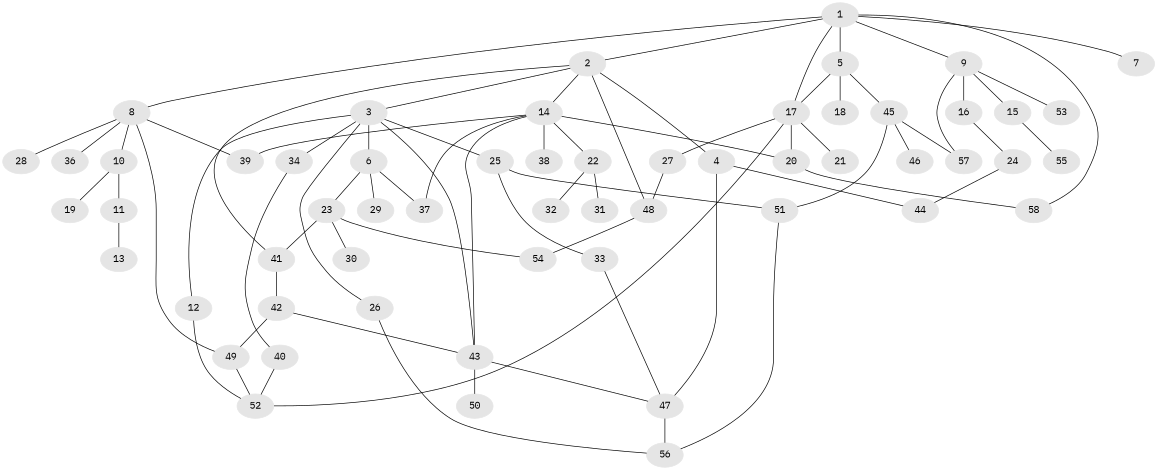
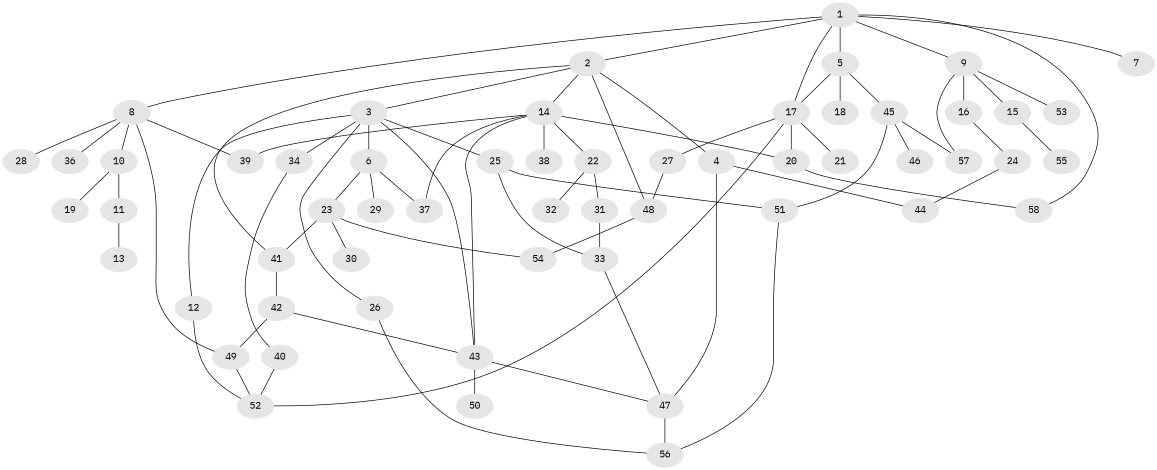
edge "31" -- "33": added
